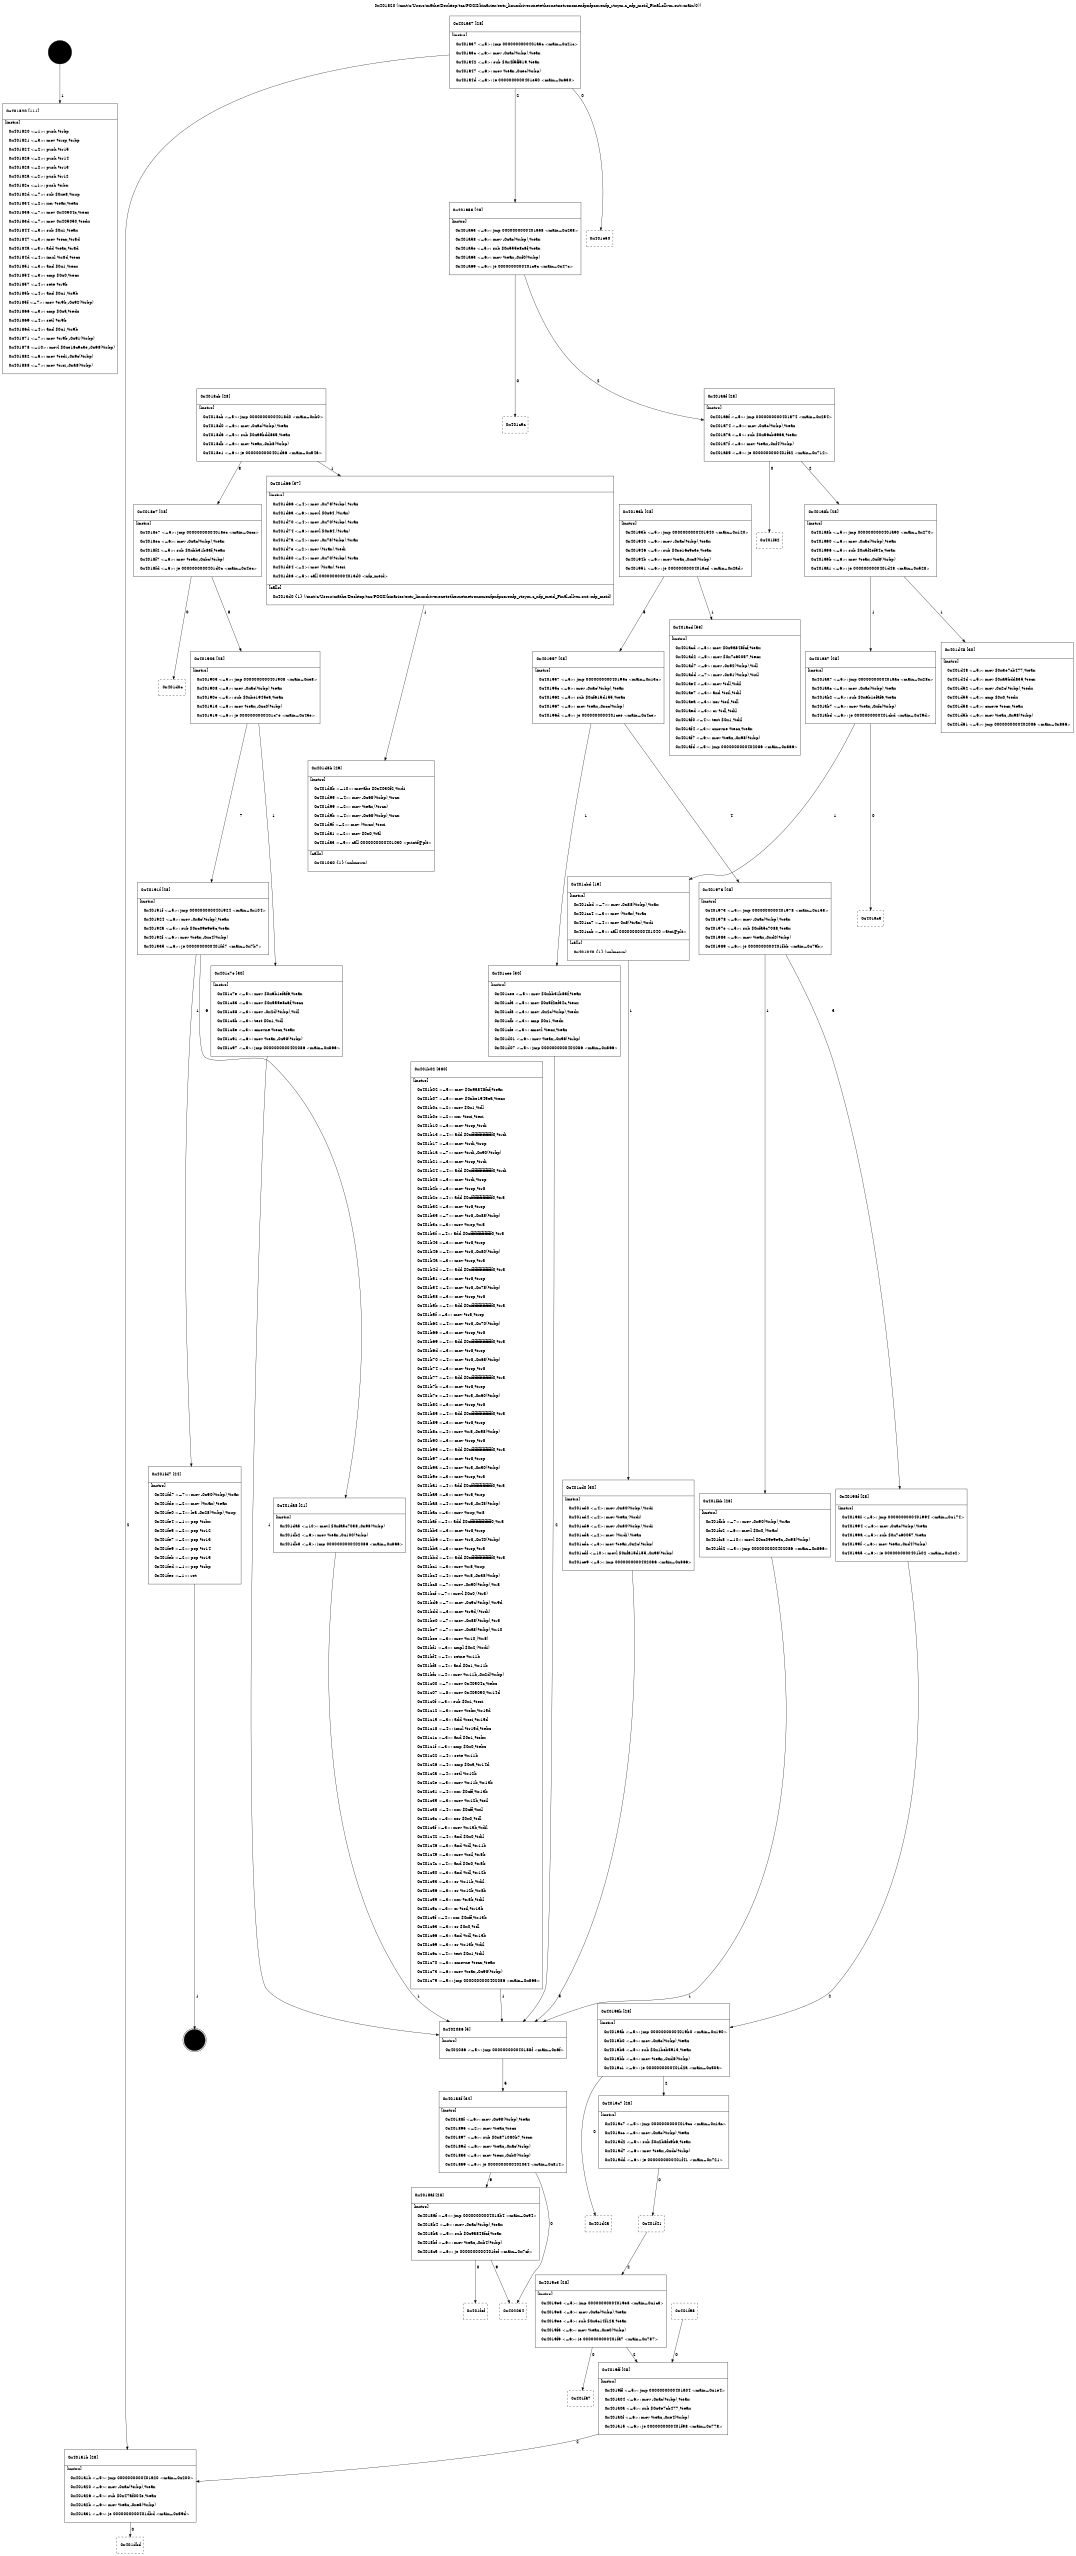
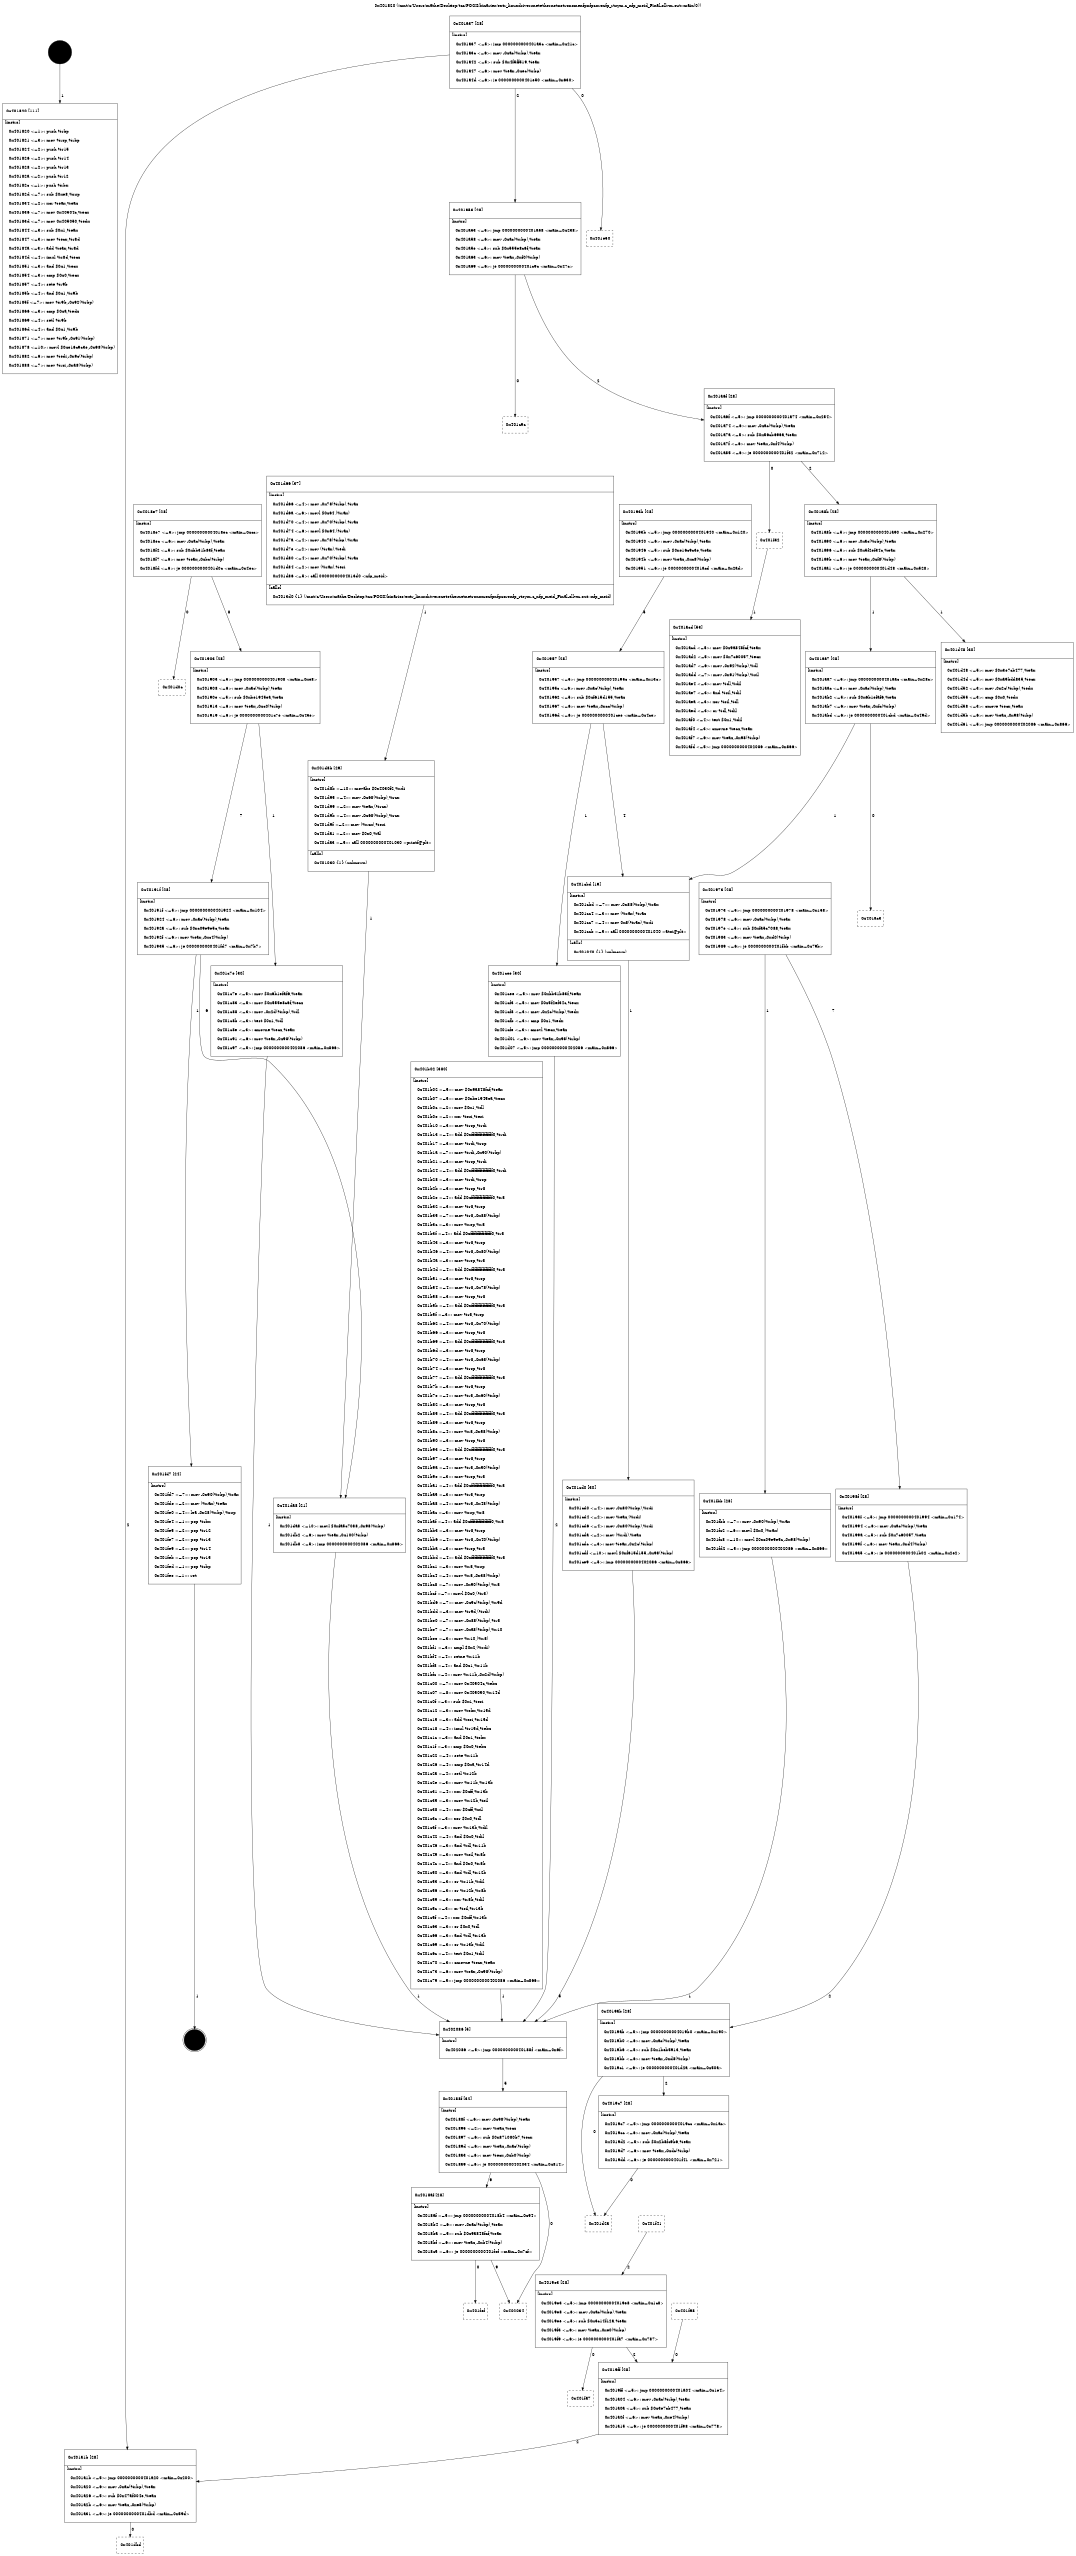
node "0x4018cb [28]": removed
edge "0x40193b [28]" -> "0x401acd [53]": now "0x401f32" -> "0x401acd [53]"
edge "0x401957 [28]" -> "0x401973 [28]": now "0x401957 [28]" -> "0x401cbd [19]"
edge "0x401973 [28]" -> "0x40198f [28]": label " 3" -> " 7"
edge "0x401d8b [29]" -> "0x401da8 [21]": added, label "1"
edge "0x4019c7 [28]" -> "0x401f41": now "0x4019c7 [28]" -> "0x401d2a"
